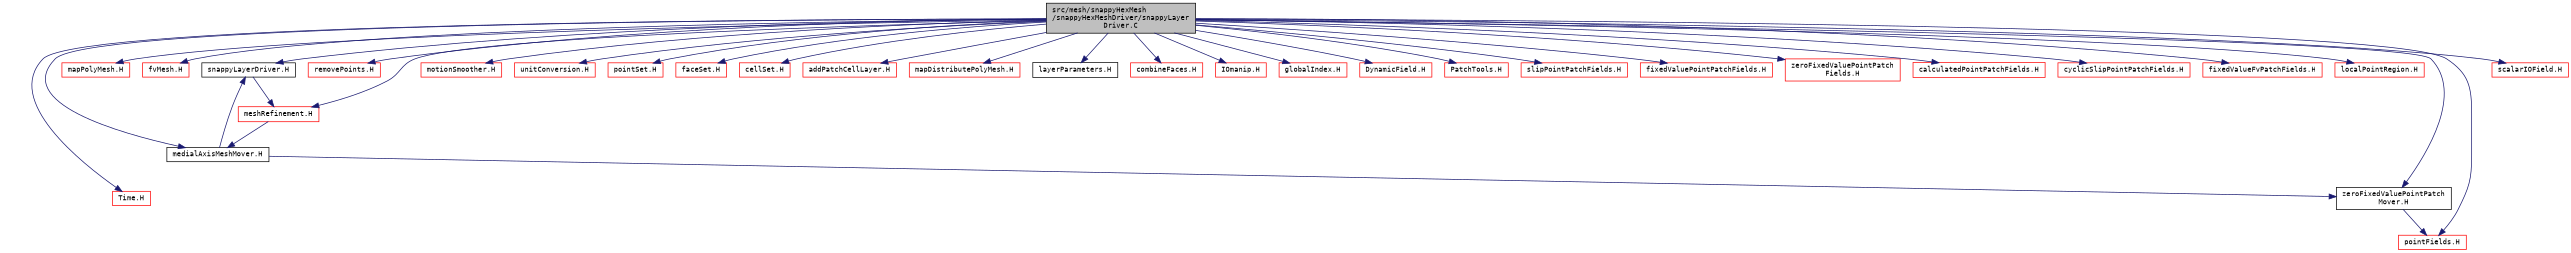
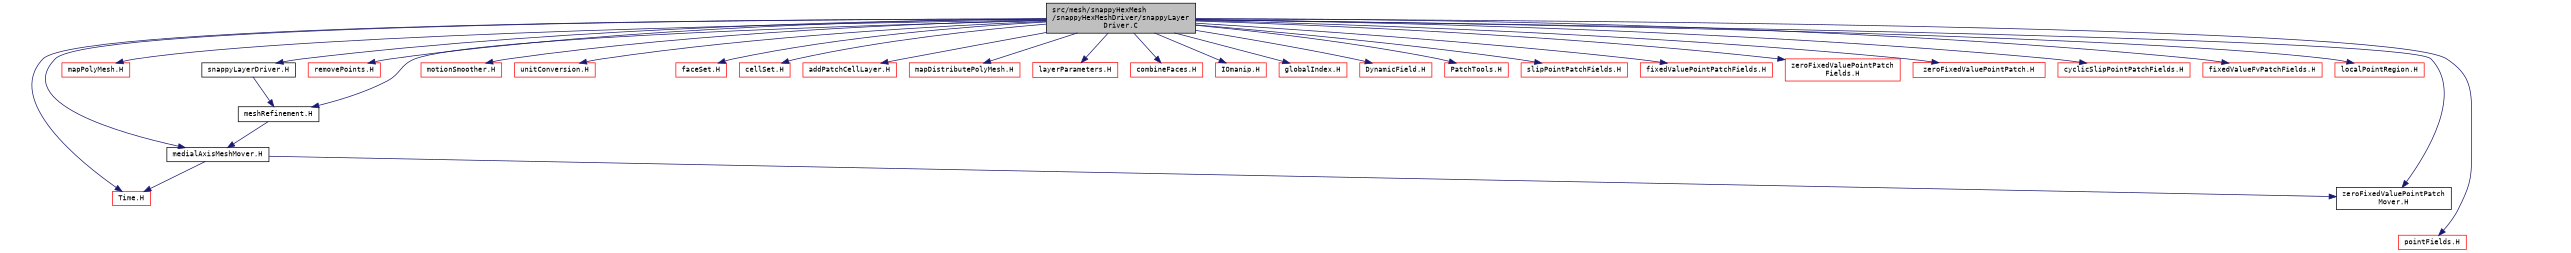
node "fvMesh.H": removed
node "pointSet.H": removed
node "layerParameters.H": color black -> red
node "calculatedPointPatchFields.H": label "calculatedPointPatchFields.H" -> "zeroFixedValuePointPatch.H"
node "scalarIOField.H": removed
node "meshRefinement.H": color red -> black
edge "medialAxisMeshMover.H" -> "snappyLayerDriver.H": now "medialAxisMeshMover.H" -> "Time.H"
edge "zeroFixedValuePointPatch Mover.H" -> "pointFields.H": removed
